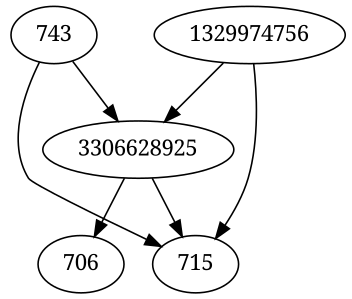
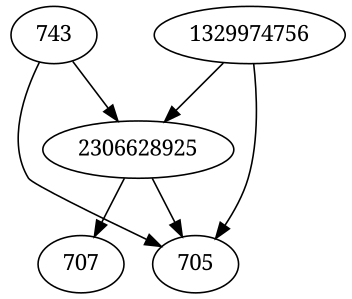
node "3306628925": label "3306628925" -> "2306628925"
node "706": label "706" -> "707"
node "715": label "715" -> "705"
